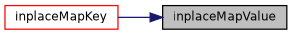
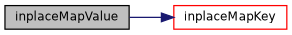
edge "inplaceMapKey" -> "inplaceMapValue": reversed
